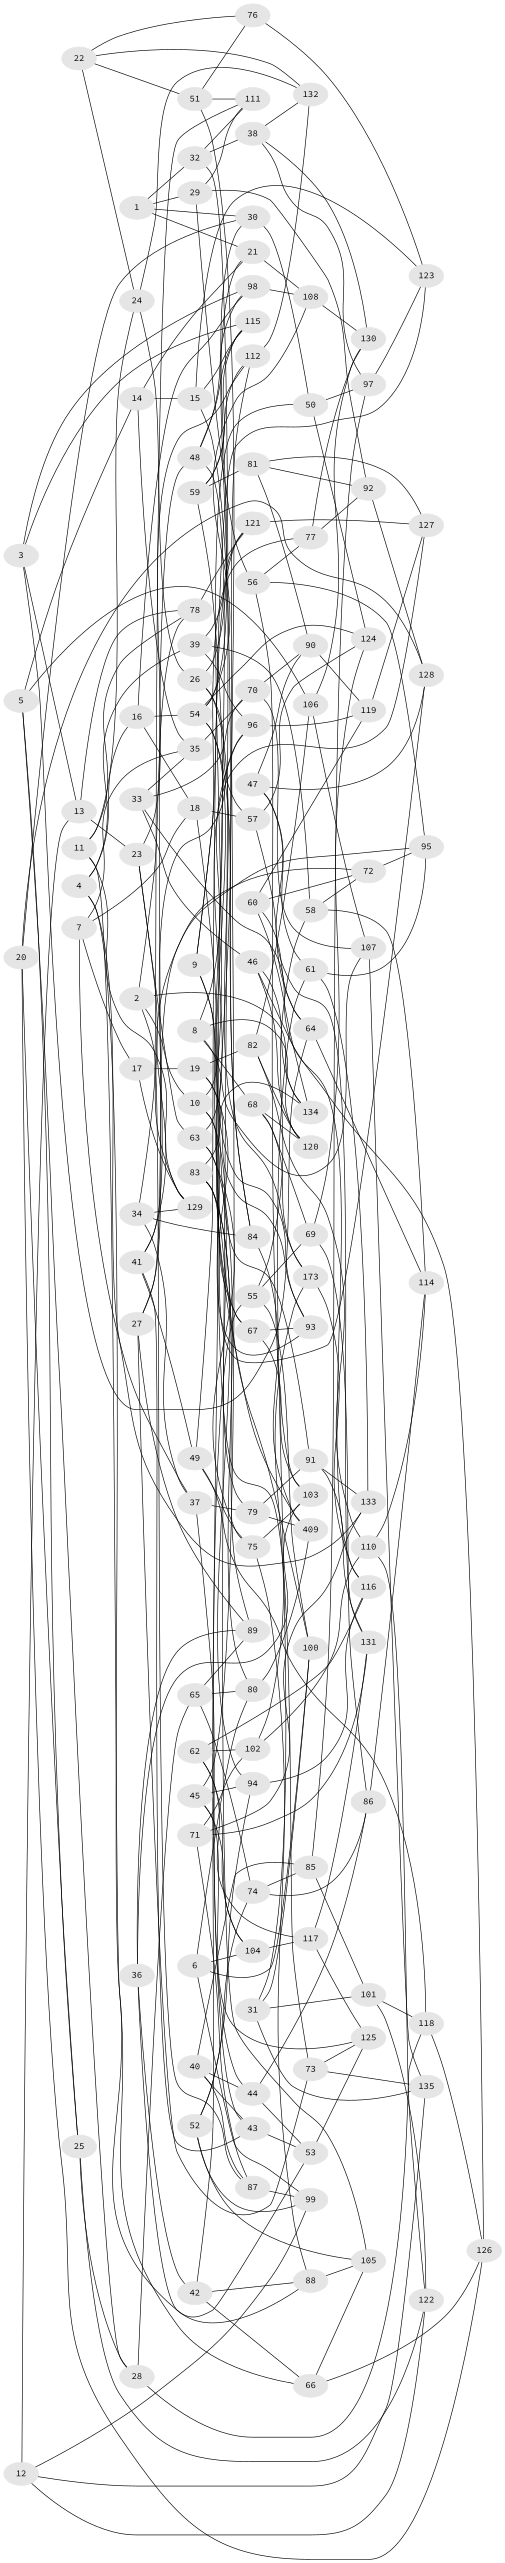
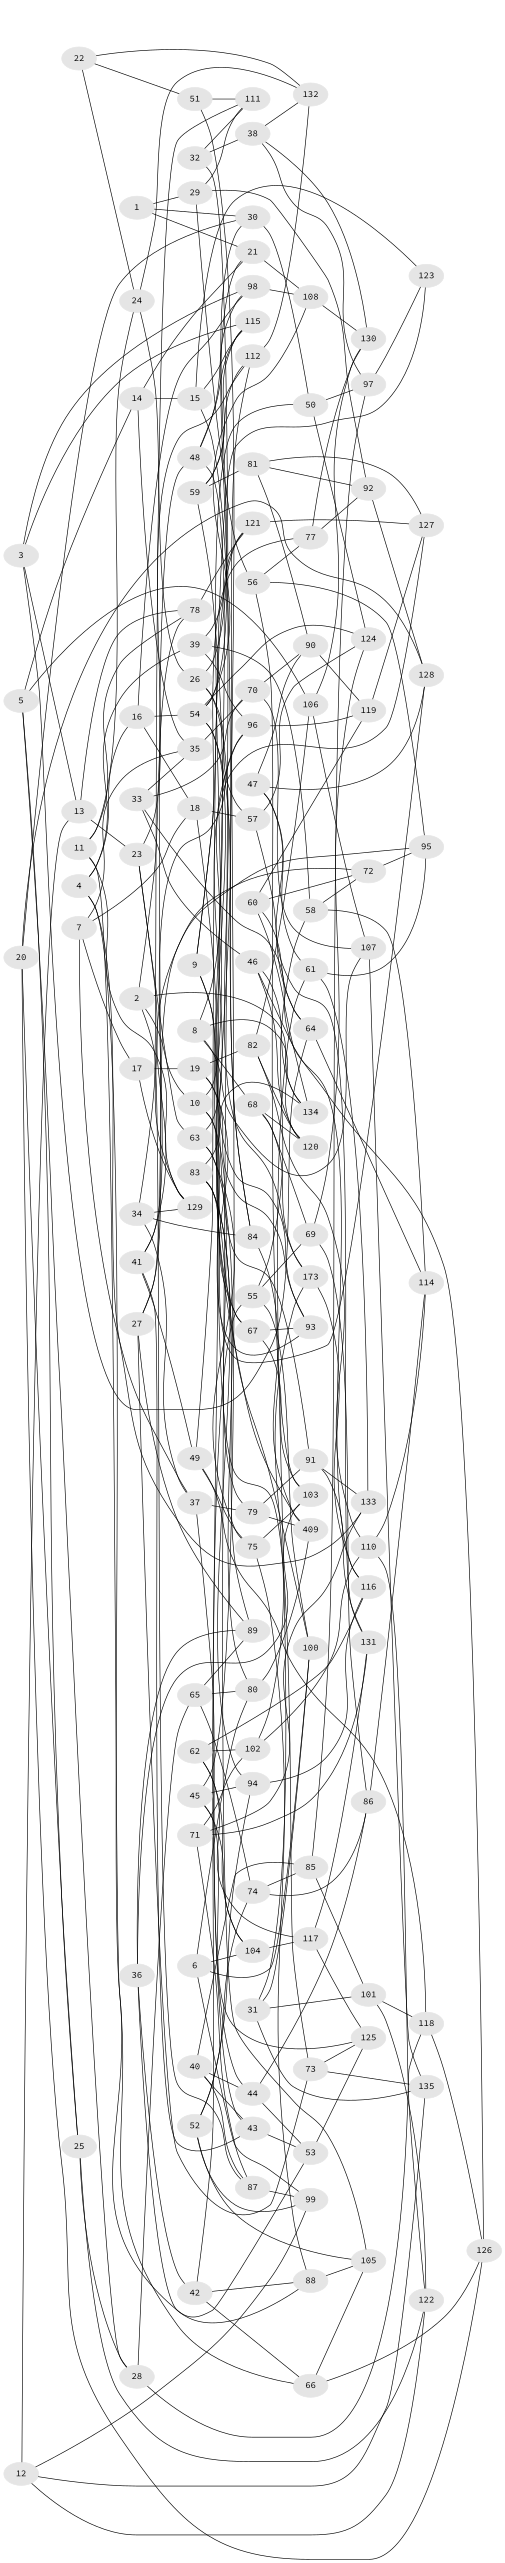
node "76": removed
edge "32" -- "1": removed
